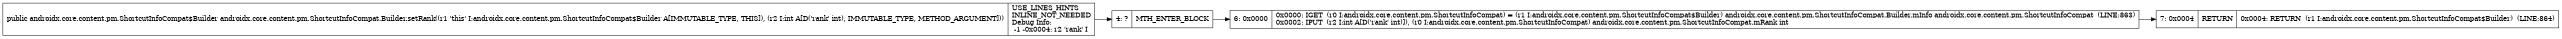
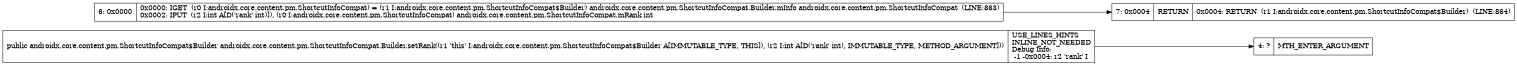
node "4: ?": text "MTH_ENTER_BLOCK" -> "MTH_ENTER_ARGUMENT"
edge "4: ?" -> "6: 0x0000": removed
